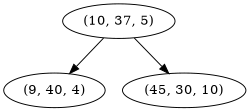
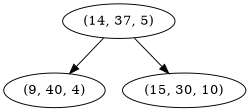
node "(10, 37, 5)": label "(10, 37, 5)" -> "(14, 37, 5)"
node "(45, 30, 10)": label "(45, 30, 10)" -> "(15, 30, 10)"
